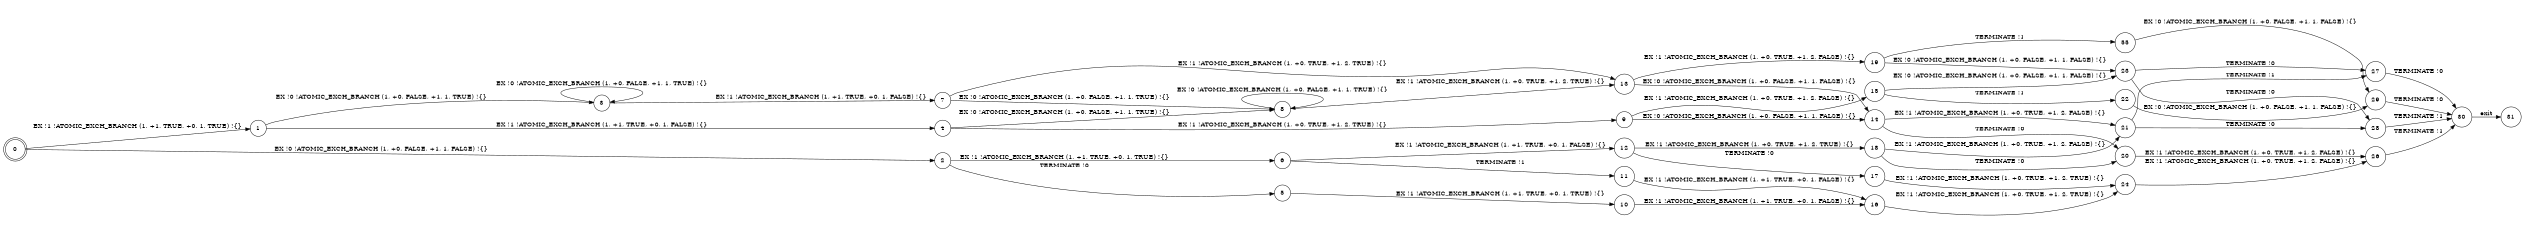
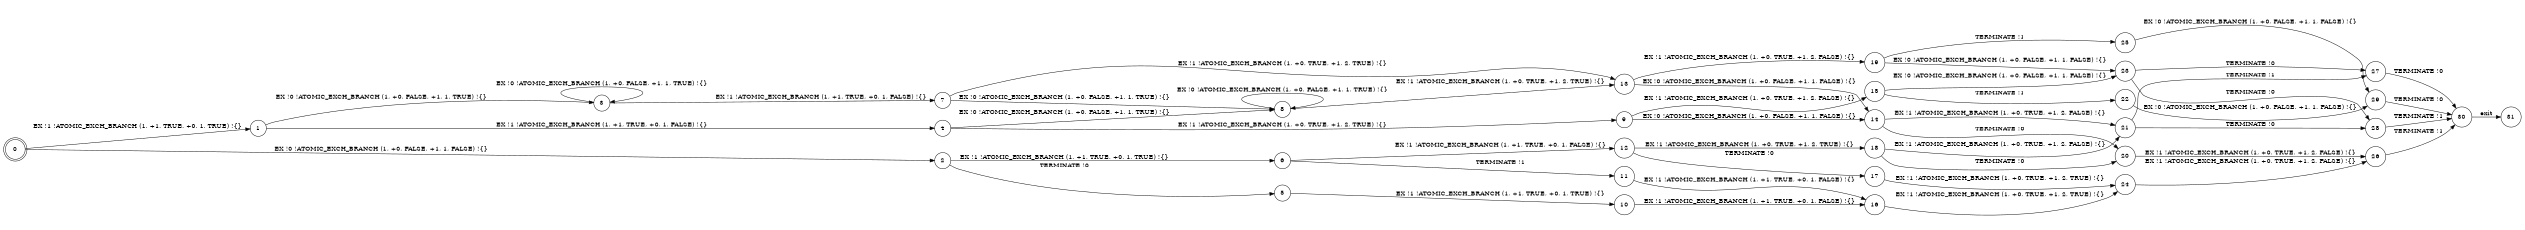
node "55": label "55" -> "25"
